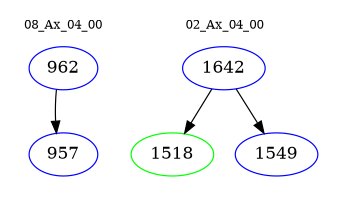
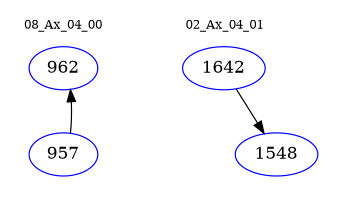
cluster "02_Ax_04_00": label "02_Ax_04_00" -> "02_Ax_04_01"
edge "962" -> "957": reversed
node "1518": removed
node "1549": label "1549" -> "1548"
